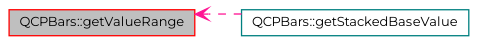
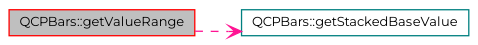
edge "QCPBars::getStackedBaseValue" -> "QCPBars::getValueRange": reversed
